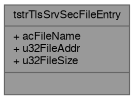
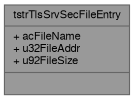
node "tstrTlsSrvSecFileEntry": text "+ u32FileSize" -> "+ u92FileSize"
